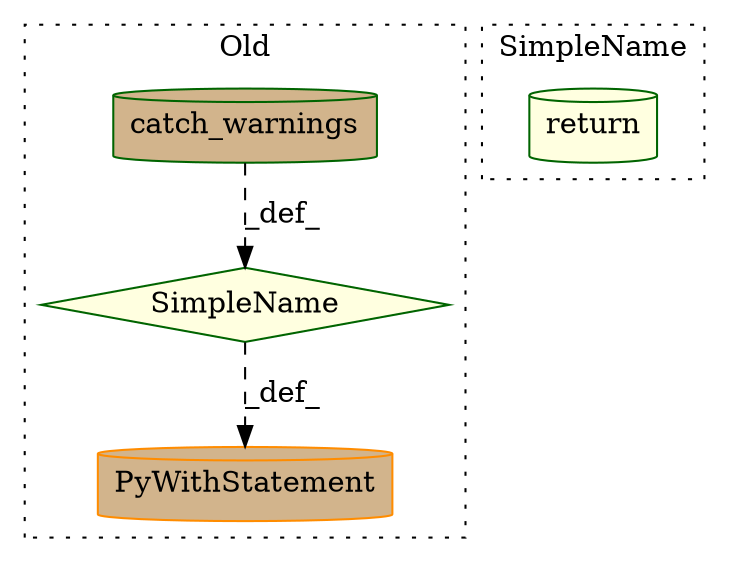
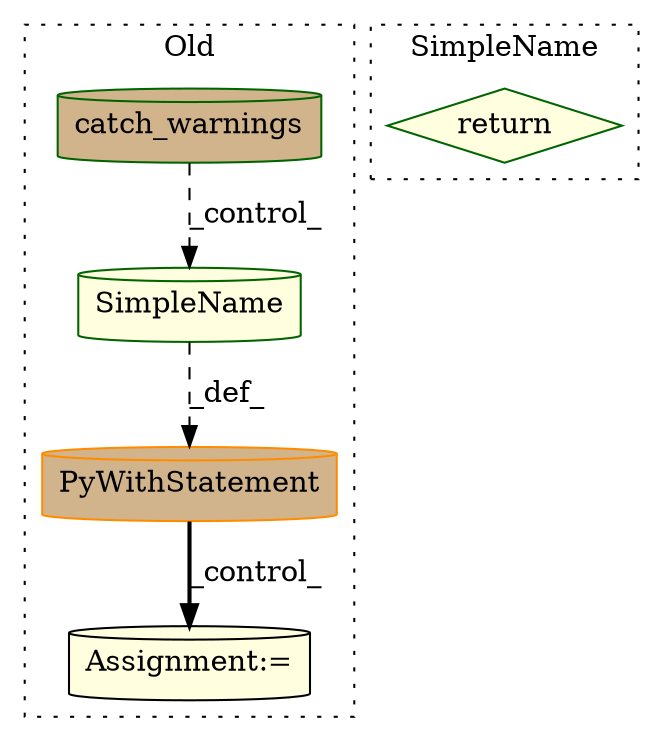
node "return": shape cylinder -> diamond
edge "catch_warnings" -> "SimpleName": label "_def_" -> "_control_"
node "SimpleName": shape diamond -> cylinder
node "Assignment:=": added
